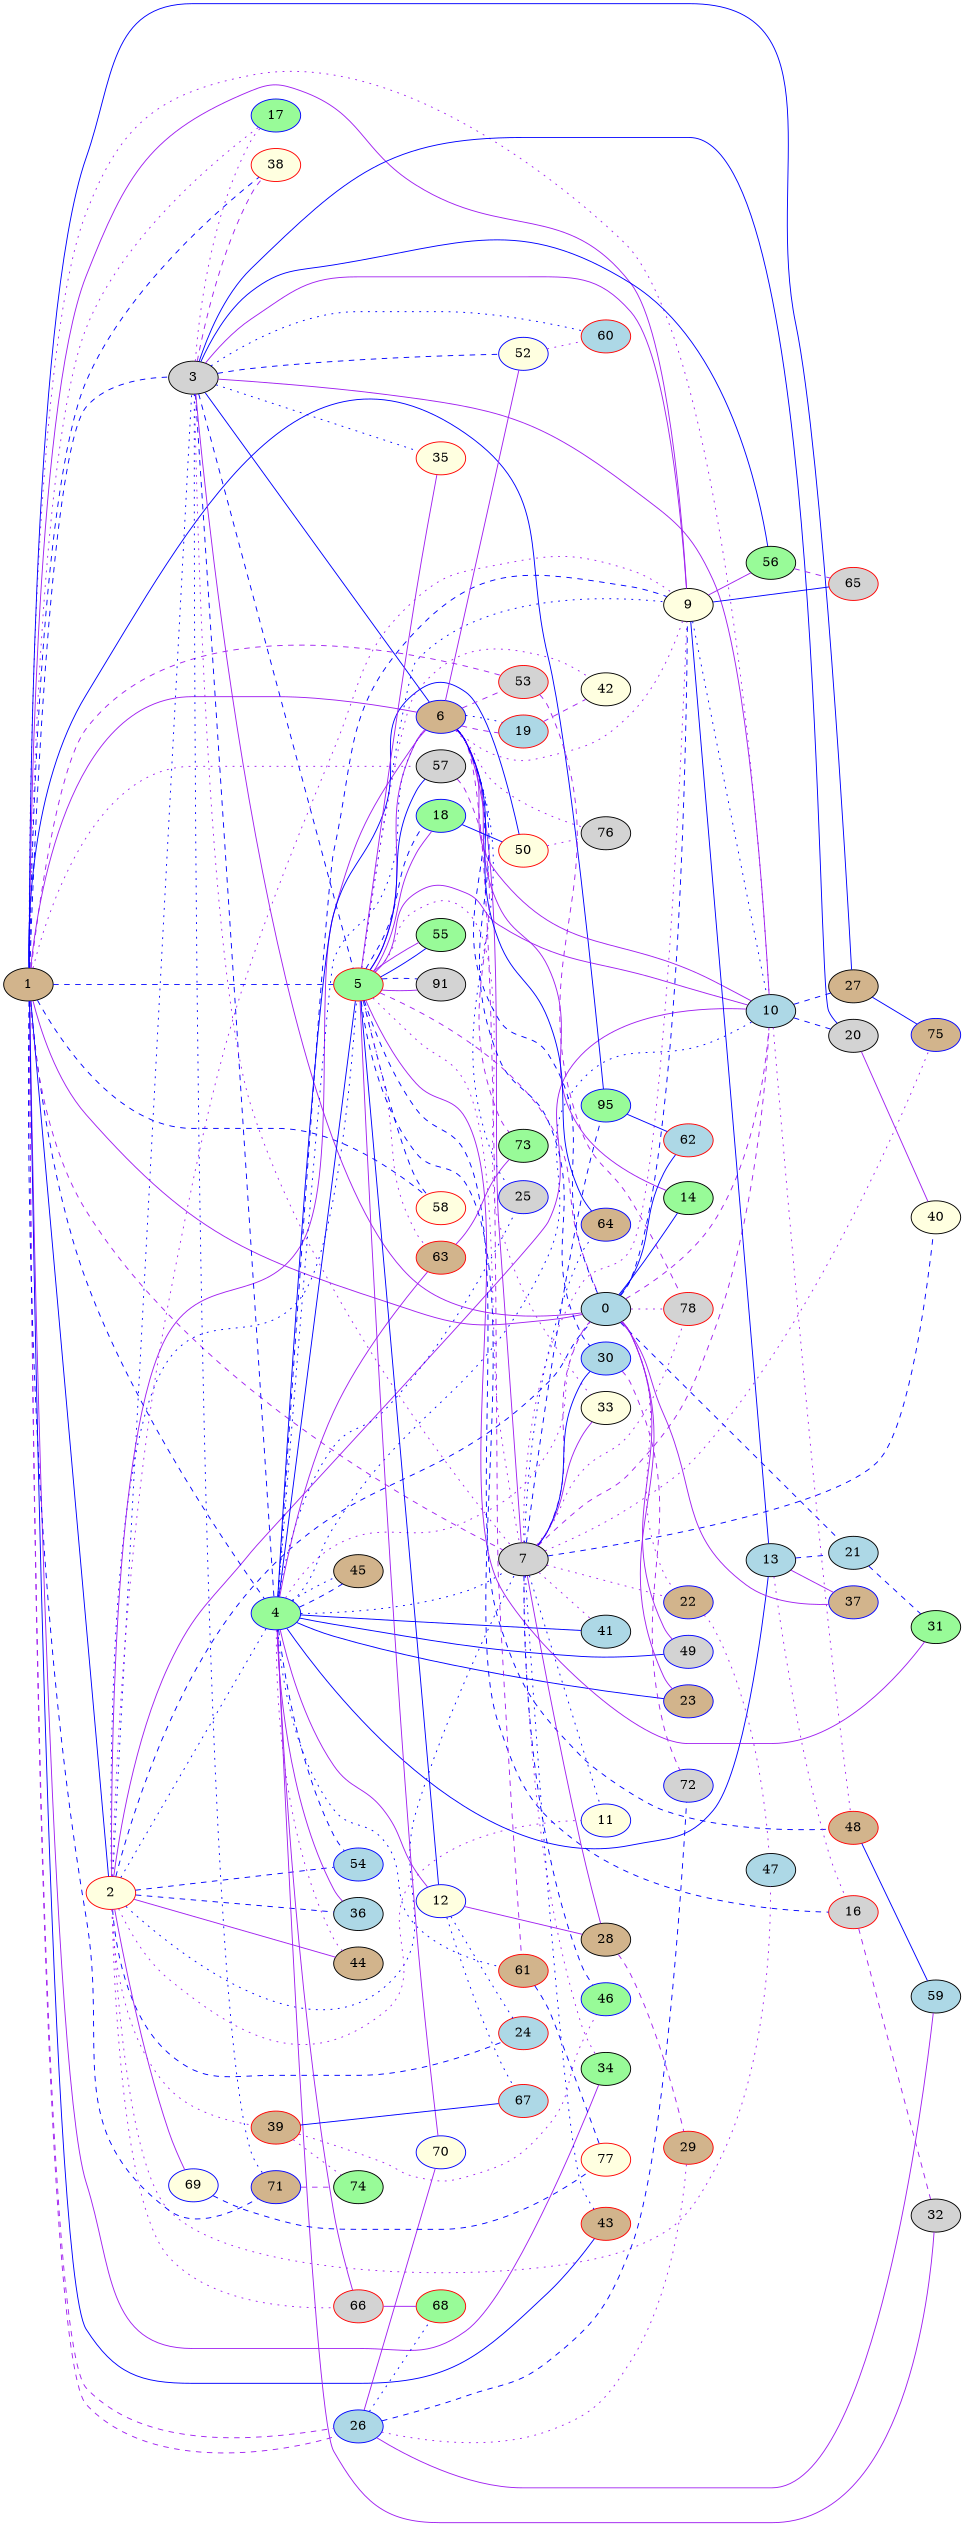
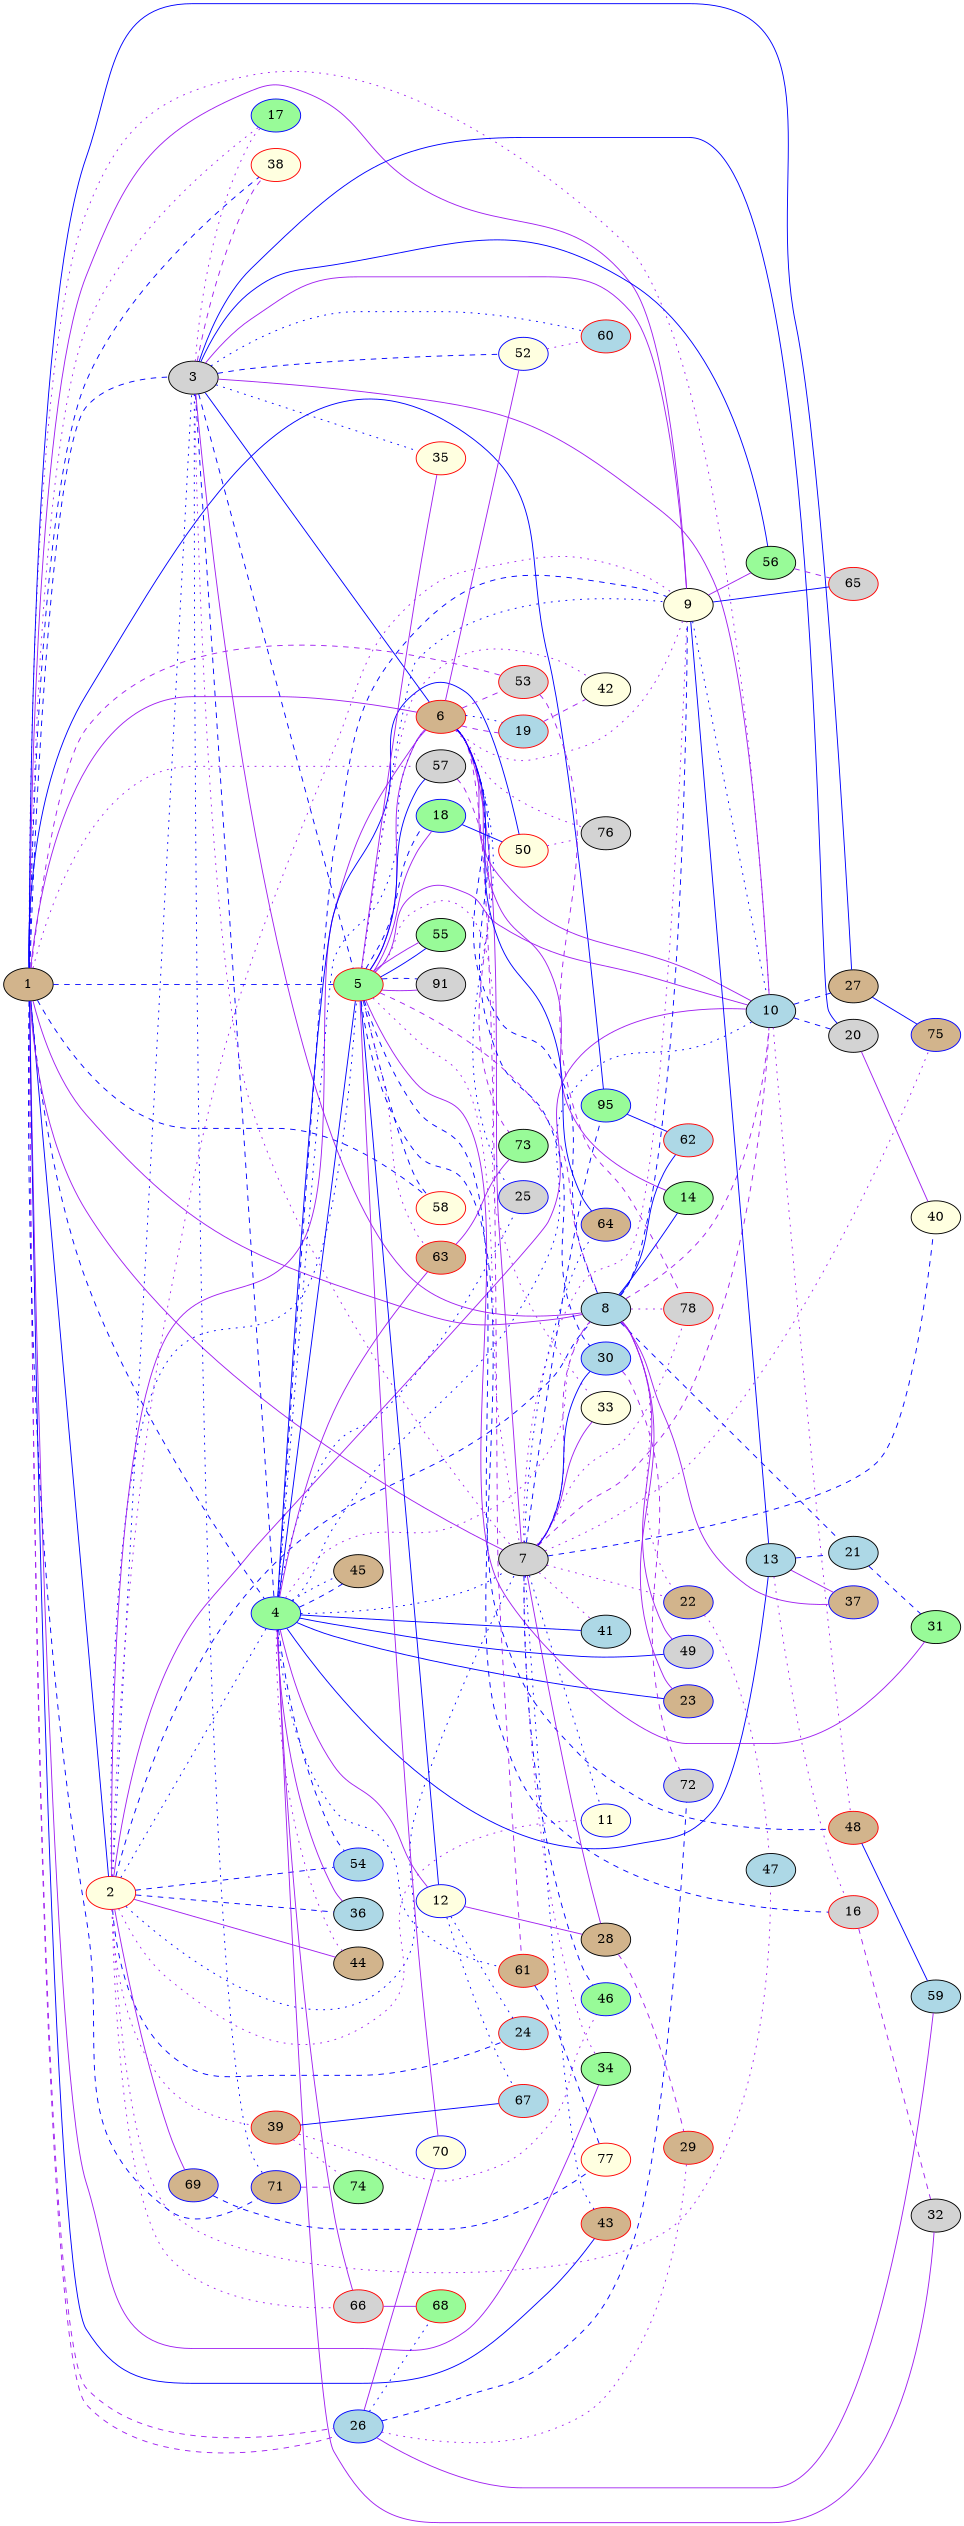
node "6": color blue -> red
node "0": label "0" -> "8"
edge "1" -- "7": style dashed -> solid
node "69": fillcolor lightyellow -> tan
